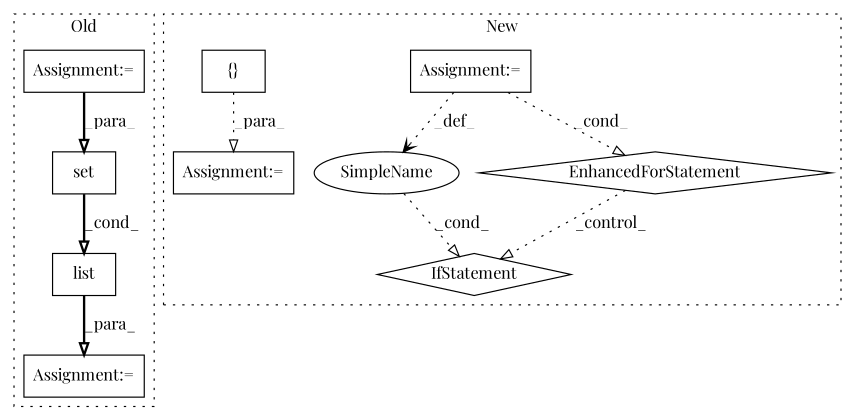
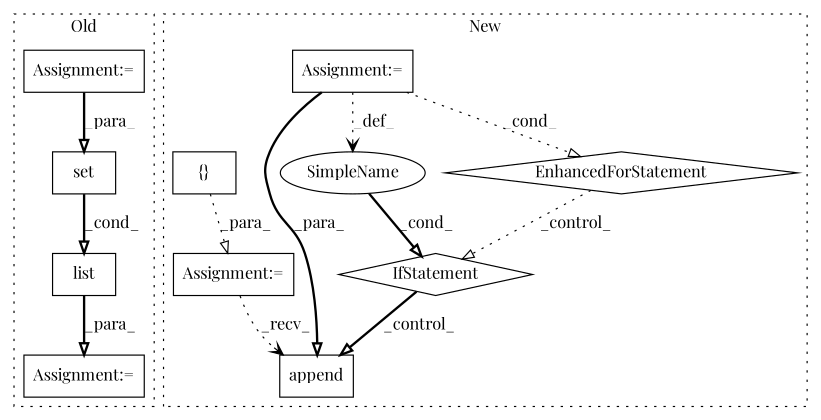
edge "SimpleName" -> "IfStatement": style dotted -> bold
node "append": added
